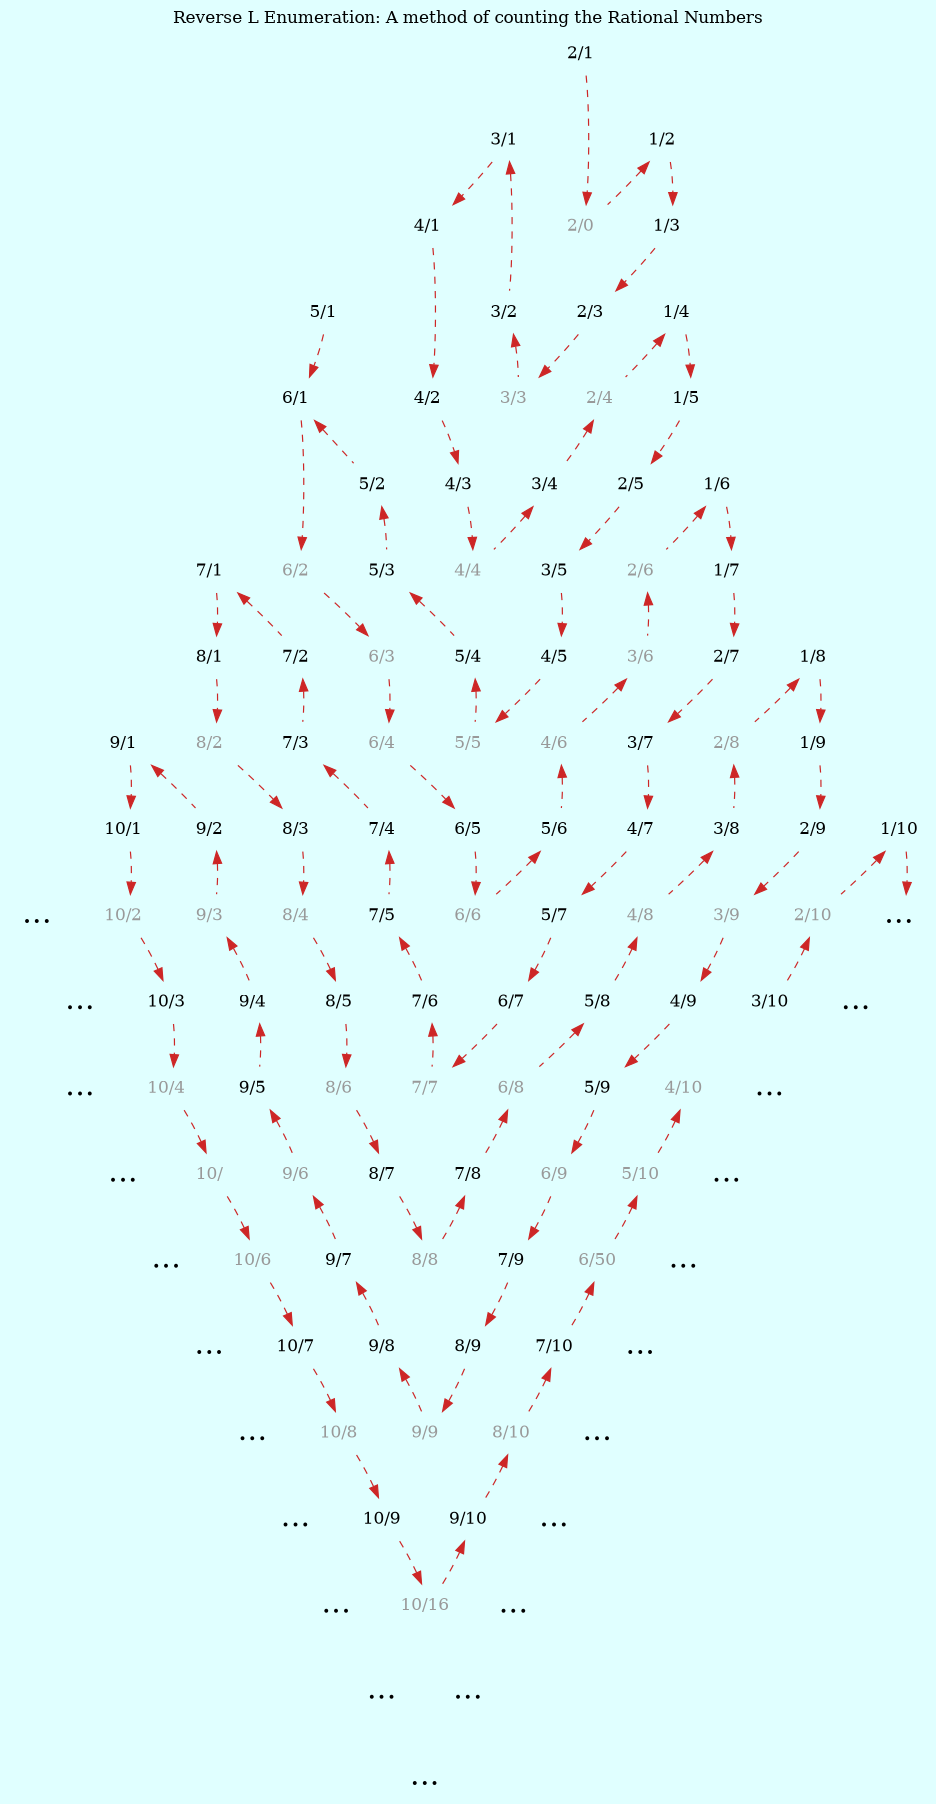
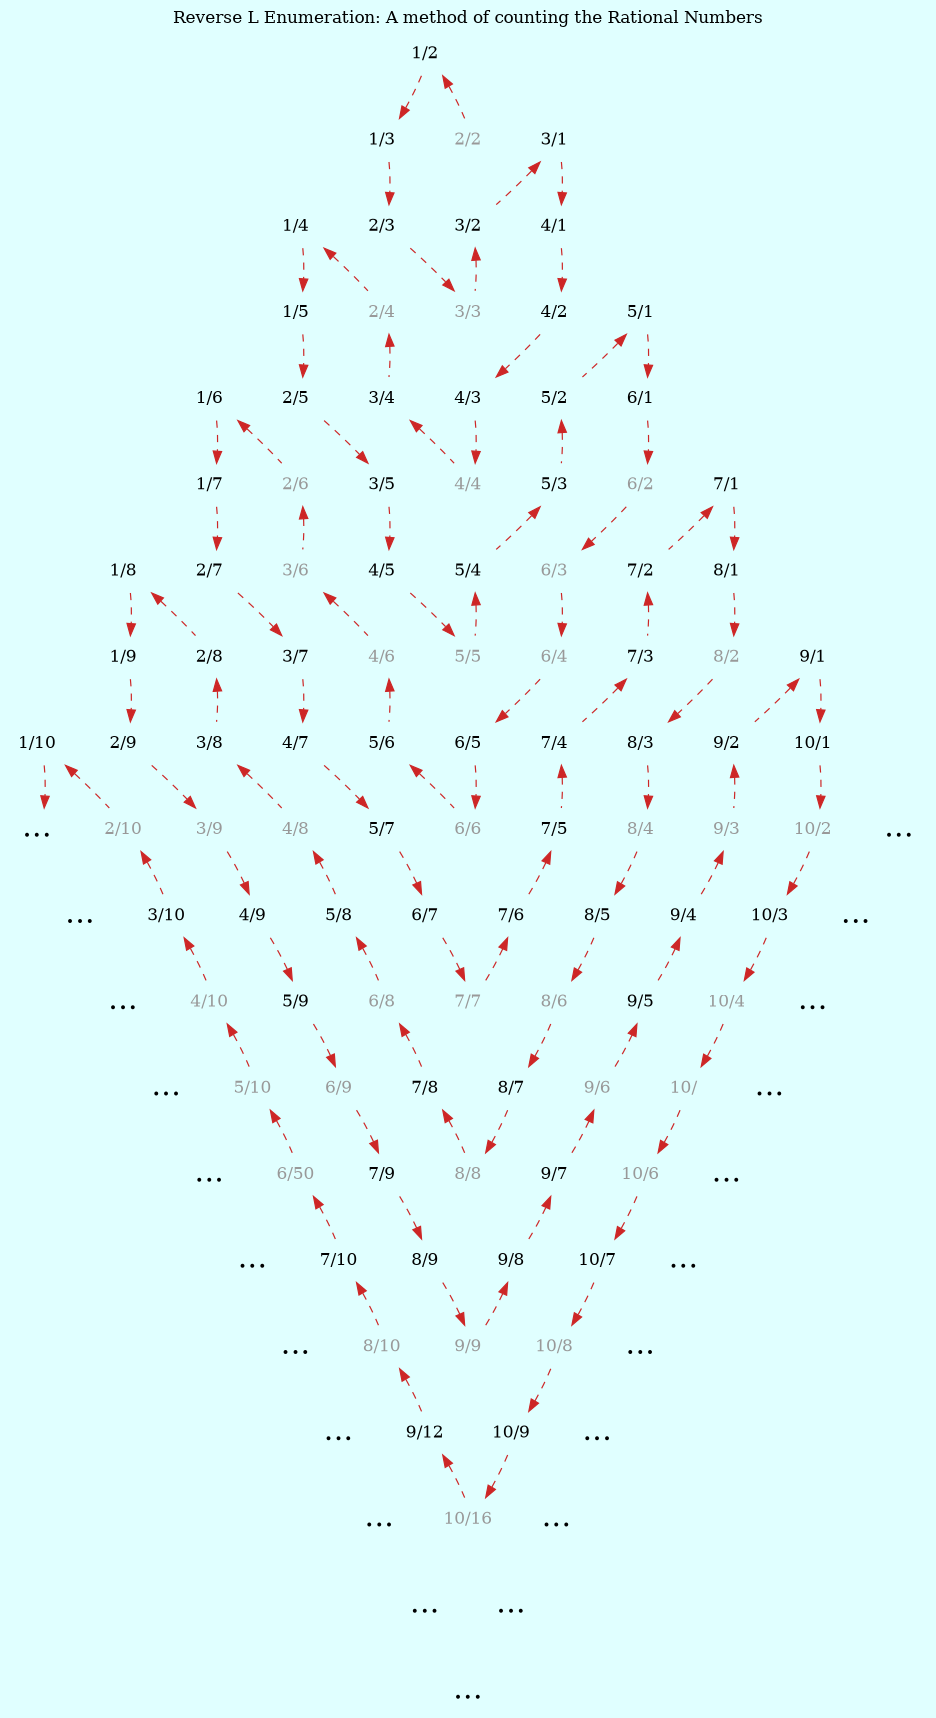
node "2/1": removed
node "2/0": label "2/0" -> "2/2"
edge "5/2" -> "6/1": now "5/2" -> "5/1"
node "2/8": fontcolor gray60 -> black
edge "4/10" -> "3/10": added
node "9/10": label "9/10" -> "9/12"
